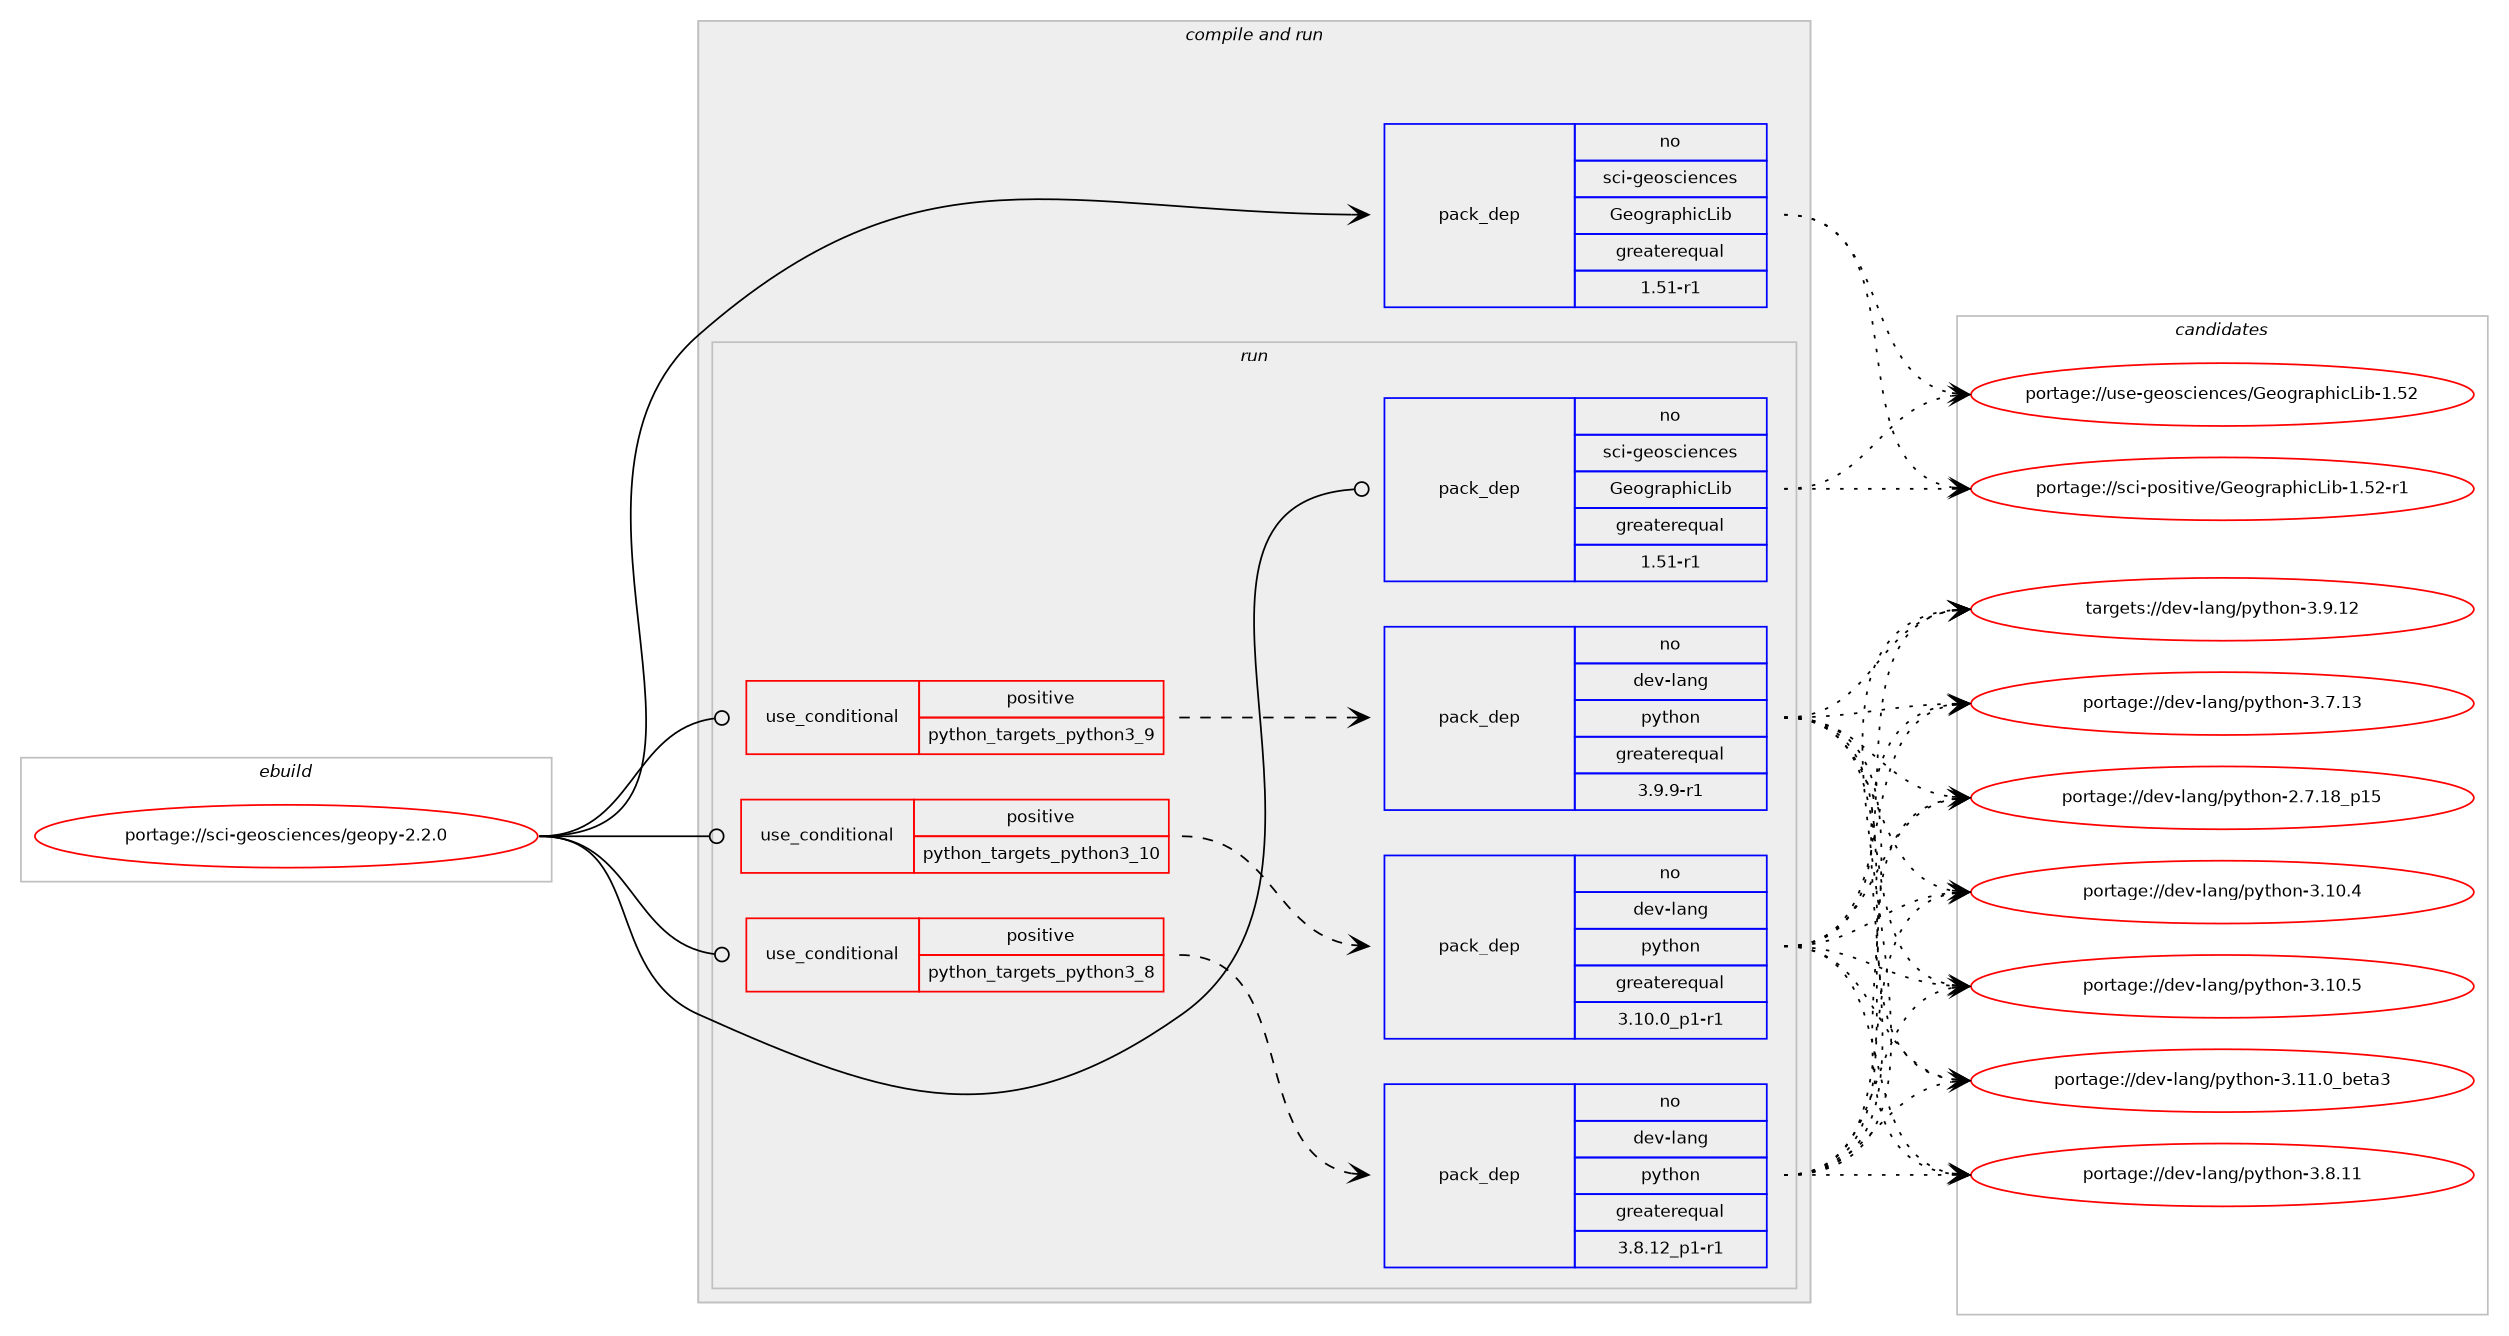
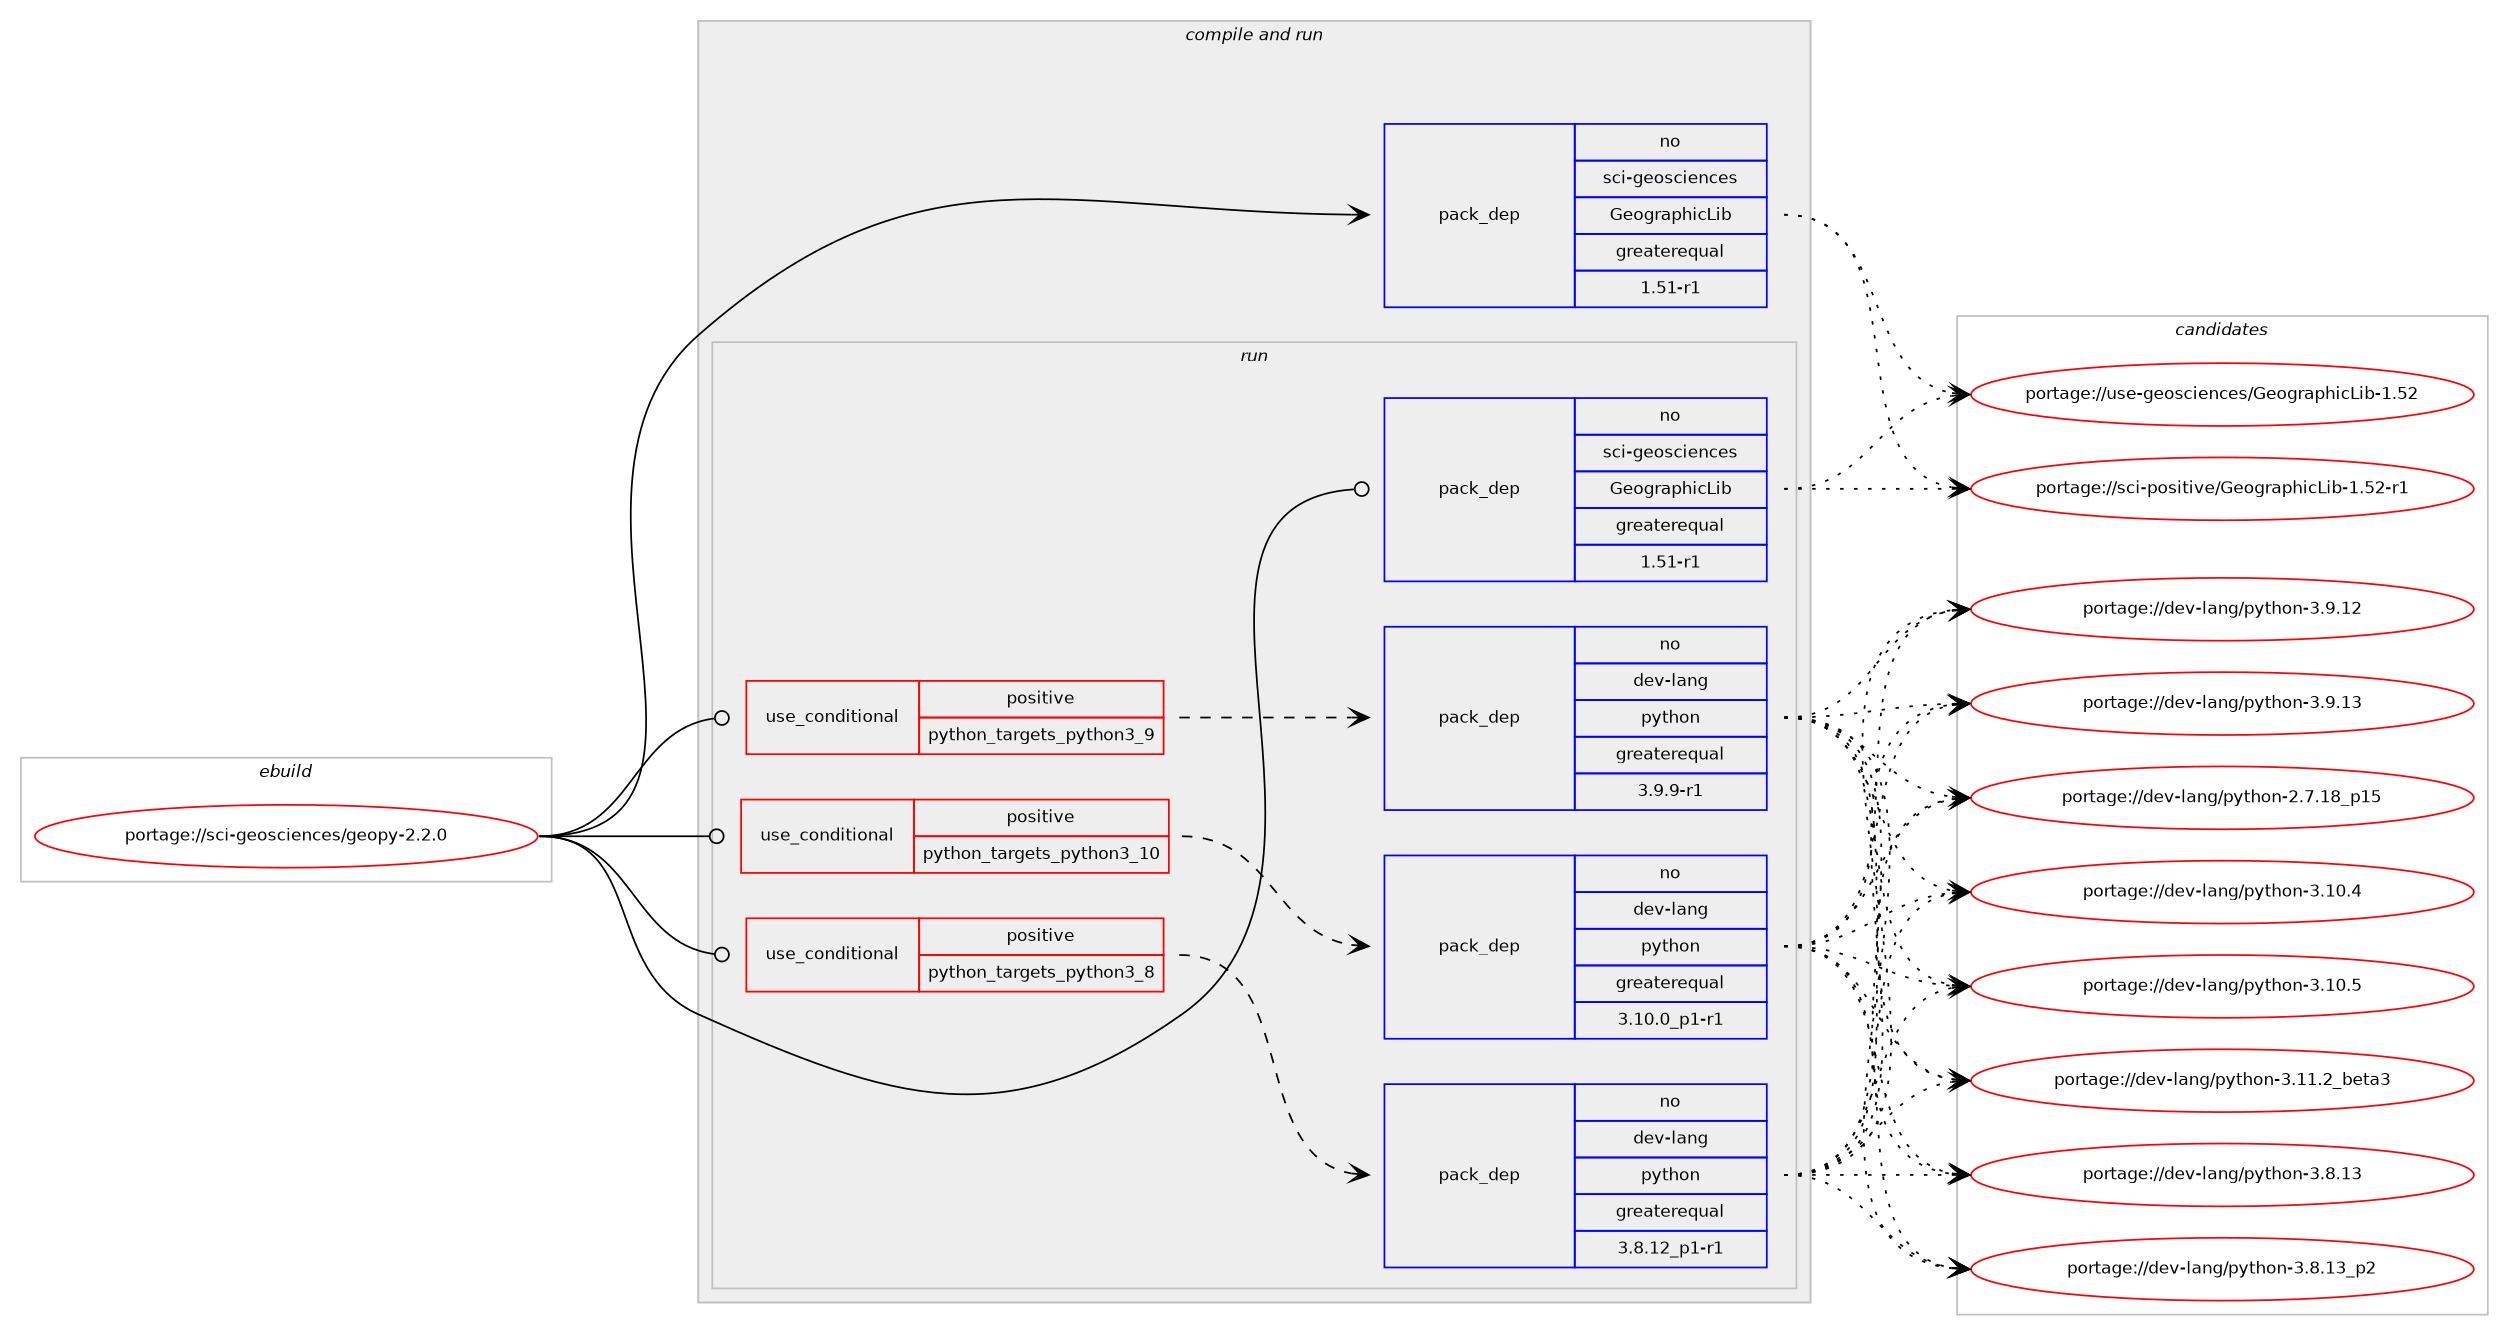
node "targets://dev-lang/python-3.9.12": label "targets://dev-lang/python-3.9.12" -> "portage://dev-lang/python-3.9.12"
node "portage://dev-lang/python-3.7.13": label "portage://dev-lang/python-3.7.13" -> "portage://dev-lang/python-3.9.13"
node "portage://dev-lang/python-3.11.0_beta3": label "portage://dev-lang/python-3.11.0_beta3" -> "portage://dev-lang/python-3.11.2_beta3"
node "portage://dev-lang/python-3.8.11": label "portage://dev-lang/python-3.8.11" -> "portage://dev-lang/python-3.8.13"
node "portage://dev-lang/python-3.8.13_p2": added
